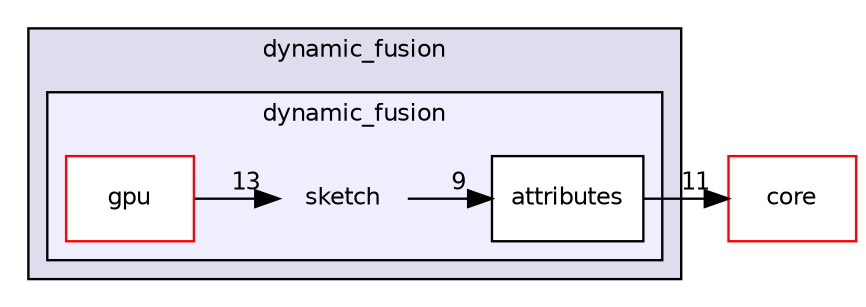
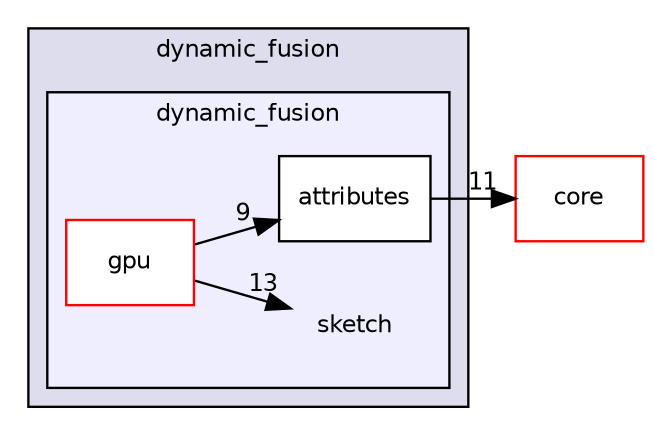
edge "sketch" -> "attributes": now "gpu" -> "attributes"
